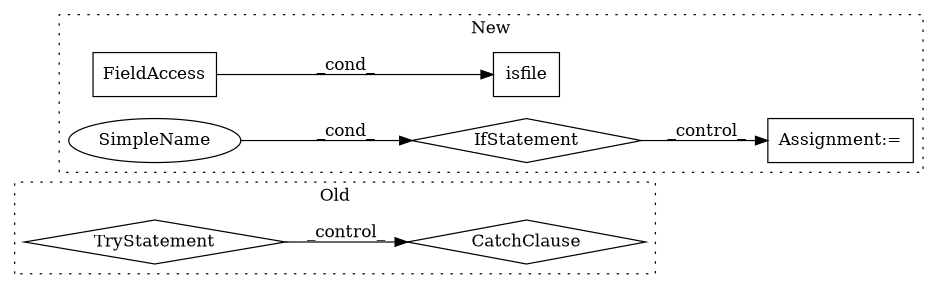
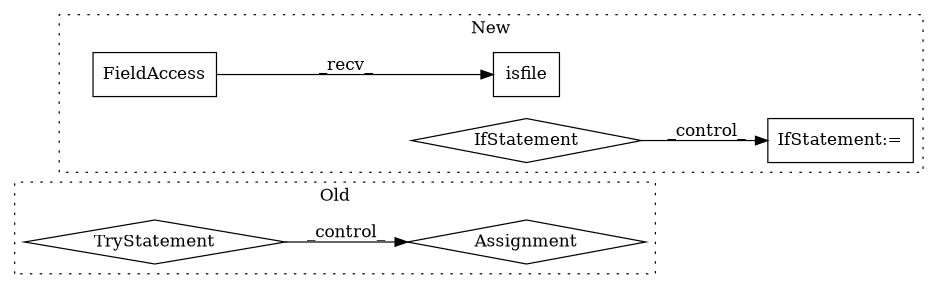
edge "FieldAccess" -> "isfile": label "_cond_" -> "_recv_"
node "SimpleName": removed
node "Assignment:=": label "Assignment:=" -> "IfStatement:="
node "CatchClause": label "CatchClause" -> "Assignment"
